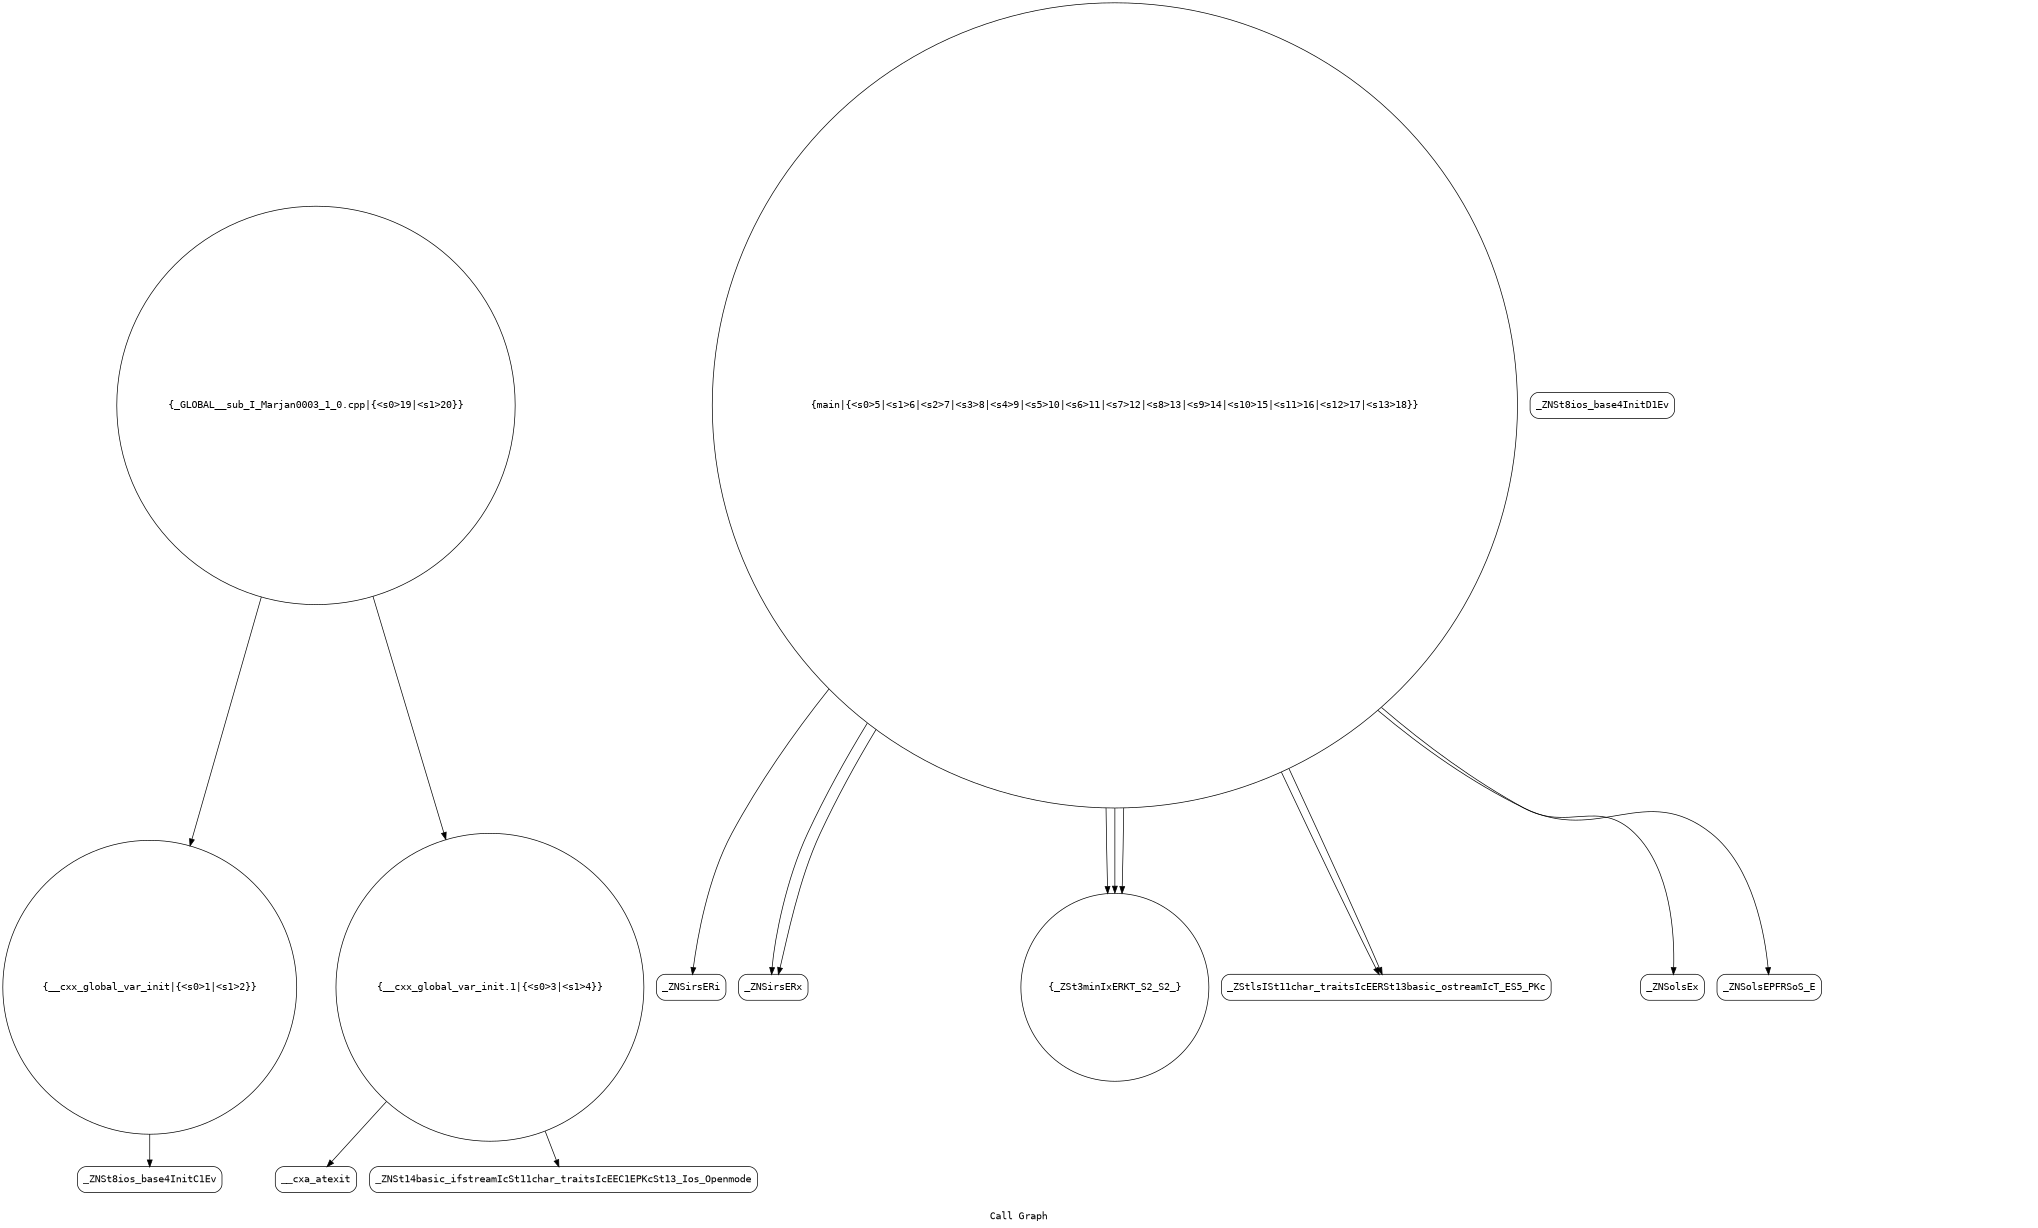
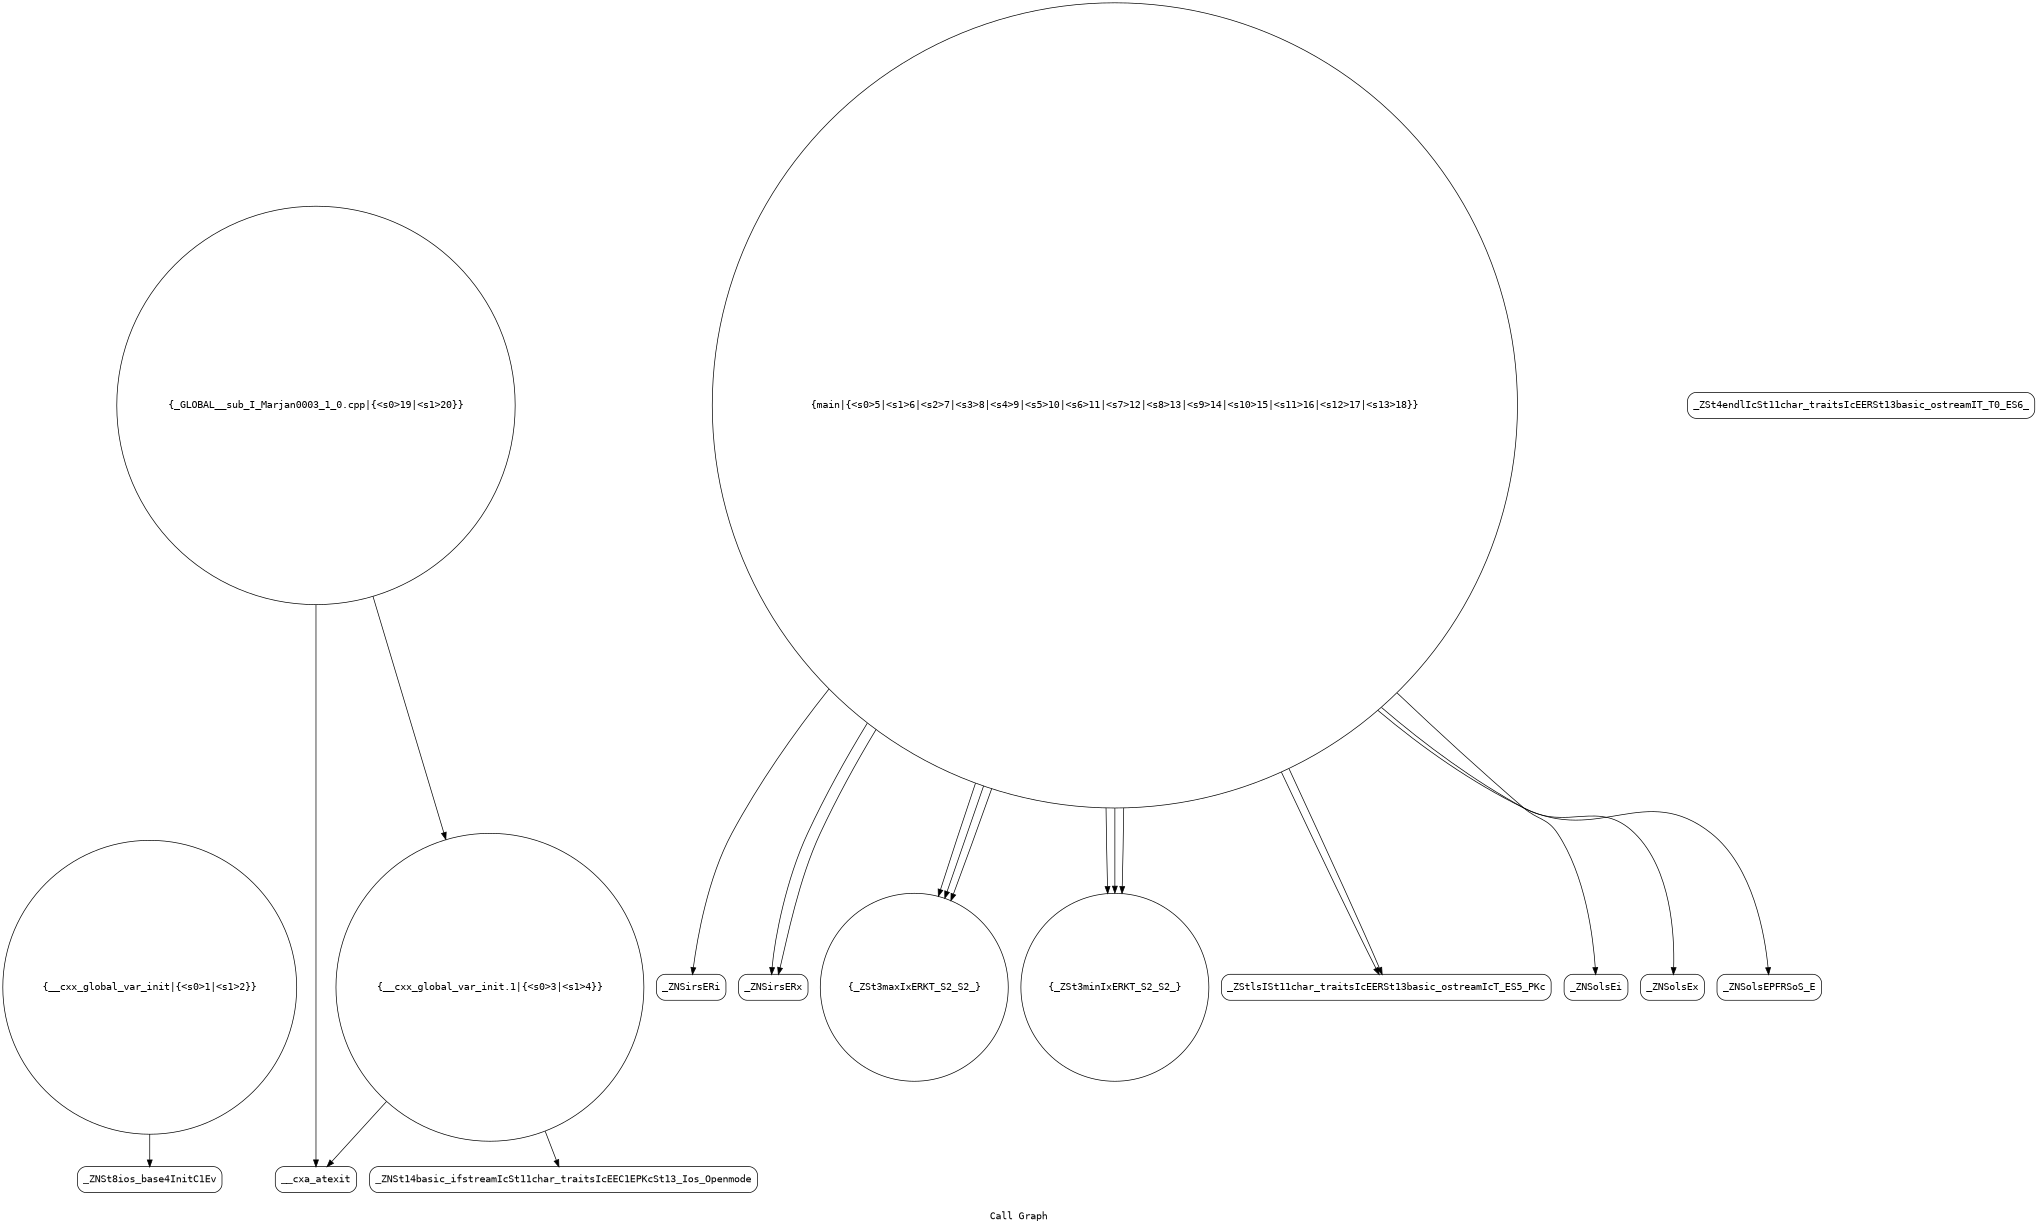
node "_ZNSt8ios_base4InitD1Ev": removed
node "_ZSt4endlIcSt11char_traitsIcEERSt13basic_ostreamIT_T0_ES6_": added
edge "{_GLOBAL__sub_I_Marjan0003_1_0.cpp|{<s0>19|<s1>20}}" -> "{__cxx_global_var_init|{<s0>1|<s1>2}}": now "{_GLOBAL__sub_I_Marjan0003_1_0.cpp|{<s0>19|<s1>20}}" -> "__cxa_atexit"
node "{_ZSt3maxIxERKT_S2_S2_}": added
node "_ZNSolsEi": added
